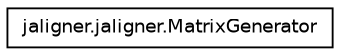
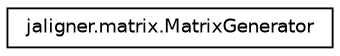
node "jaligner.jaligner.MatrixGenerator": label "jaligner.jaligner.MatrixGenerator" -> "jaligner.matrix.MatrixGenerator"
